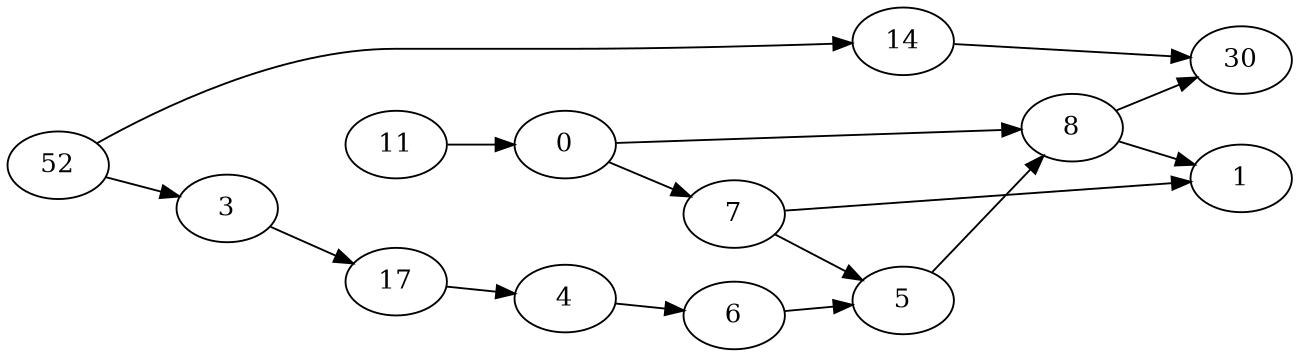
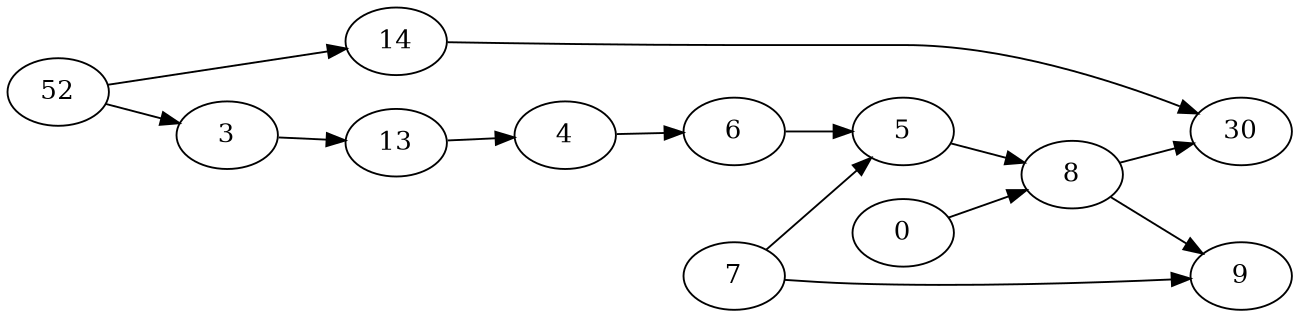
node "11": removed
edge "0" -> "7": removed
node "1": label "1" -> "9"
node "17": label "17" -> "13"
